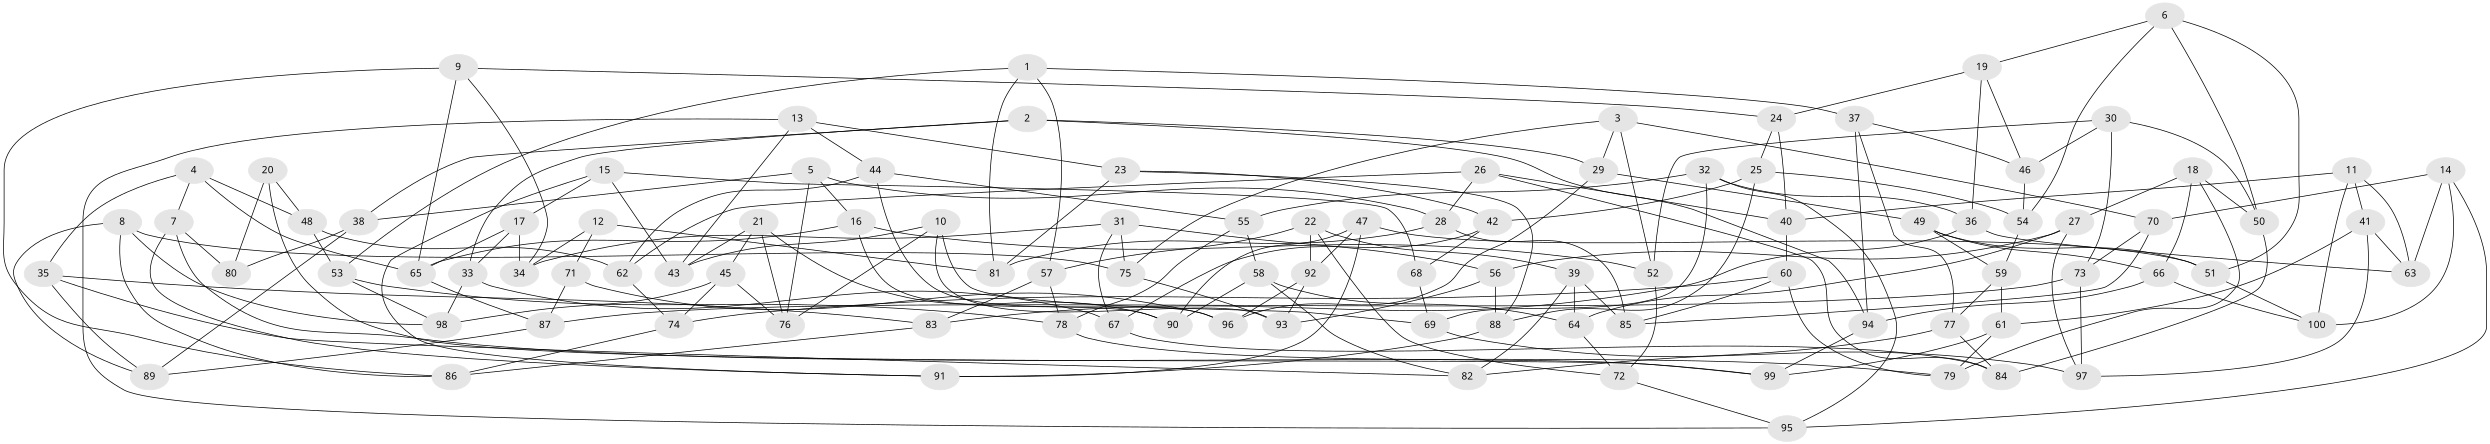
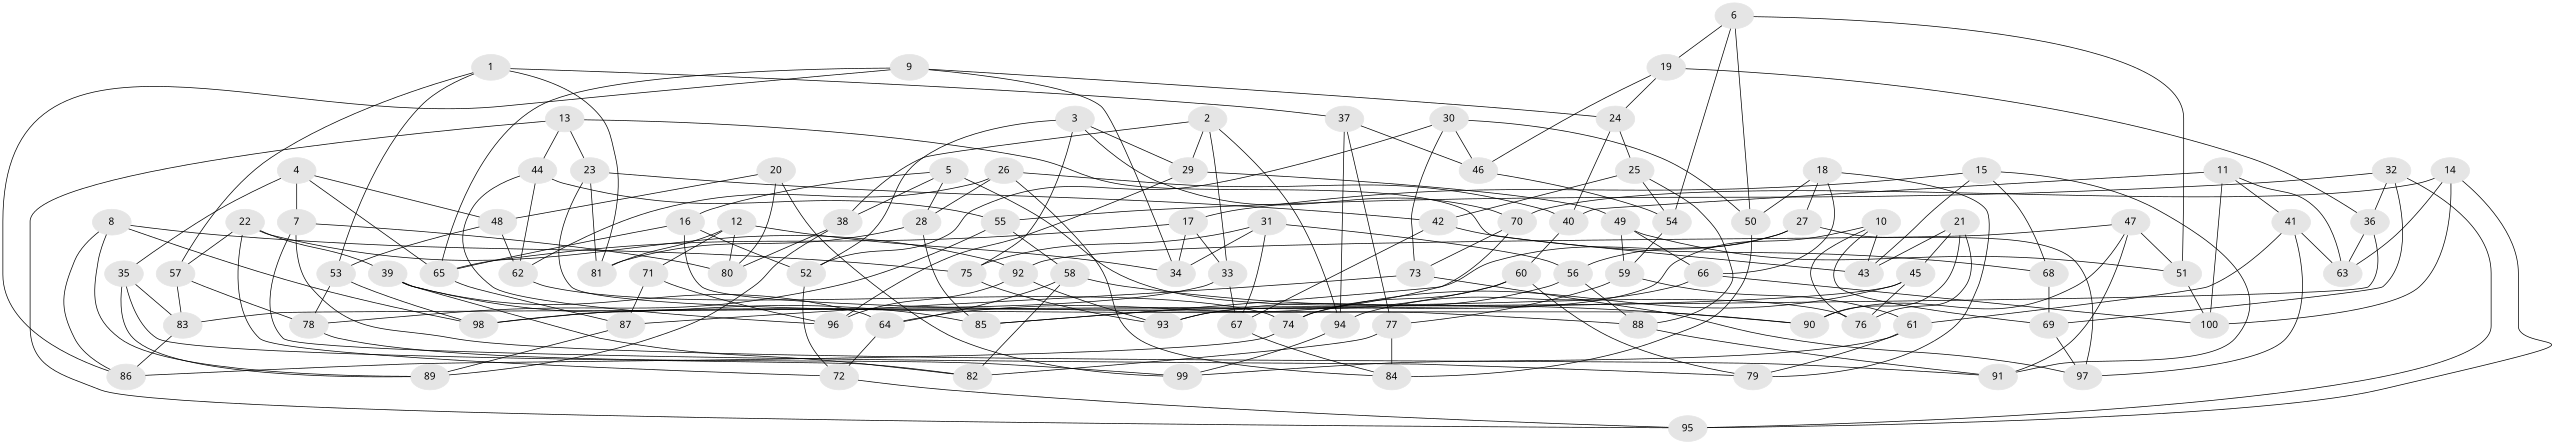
edge "12" -- "80": added
